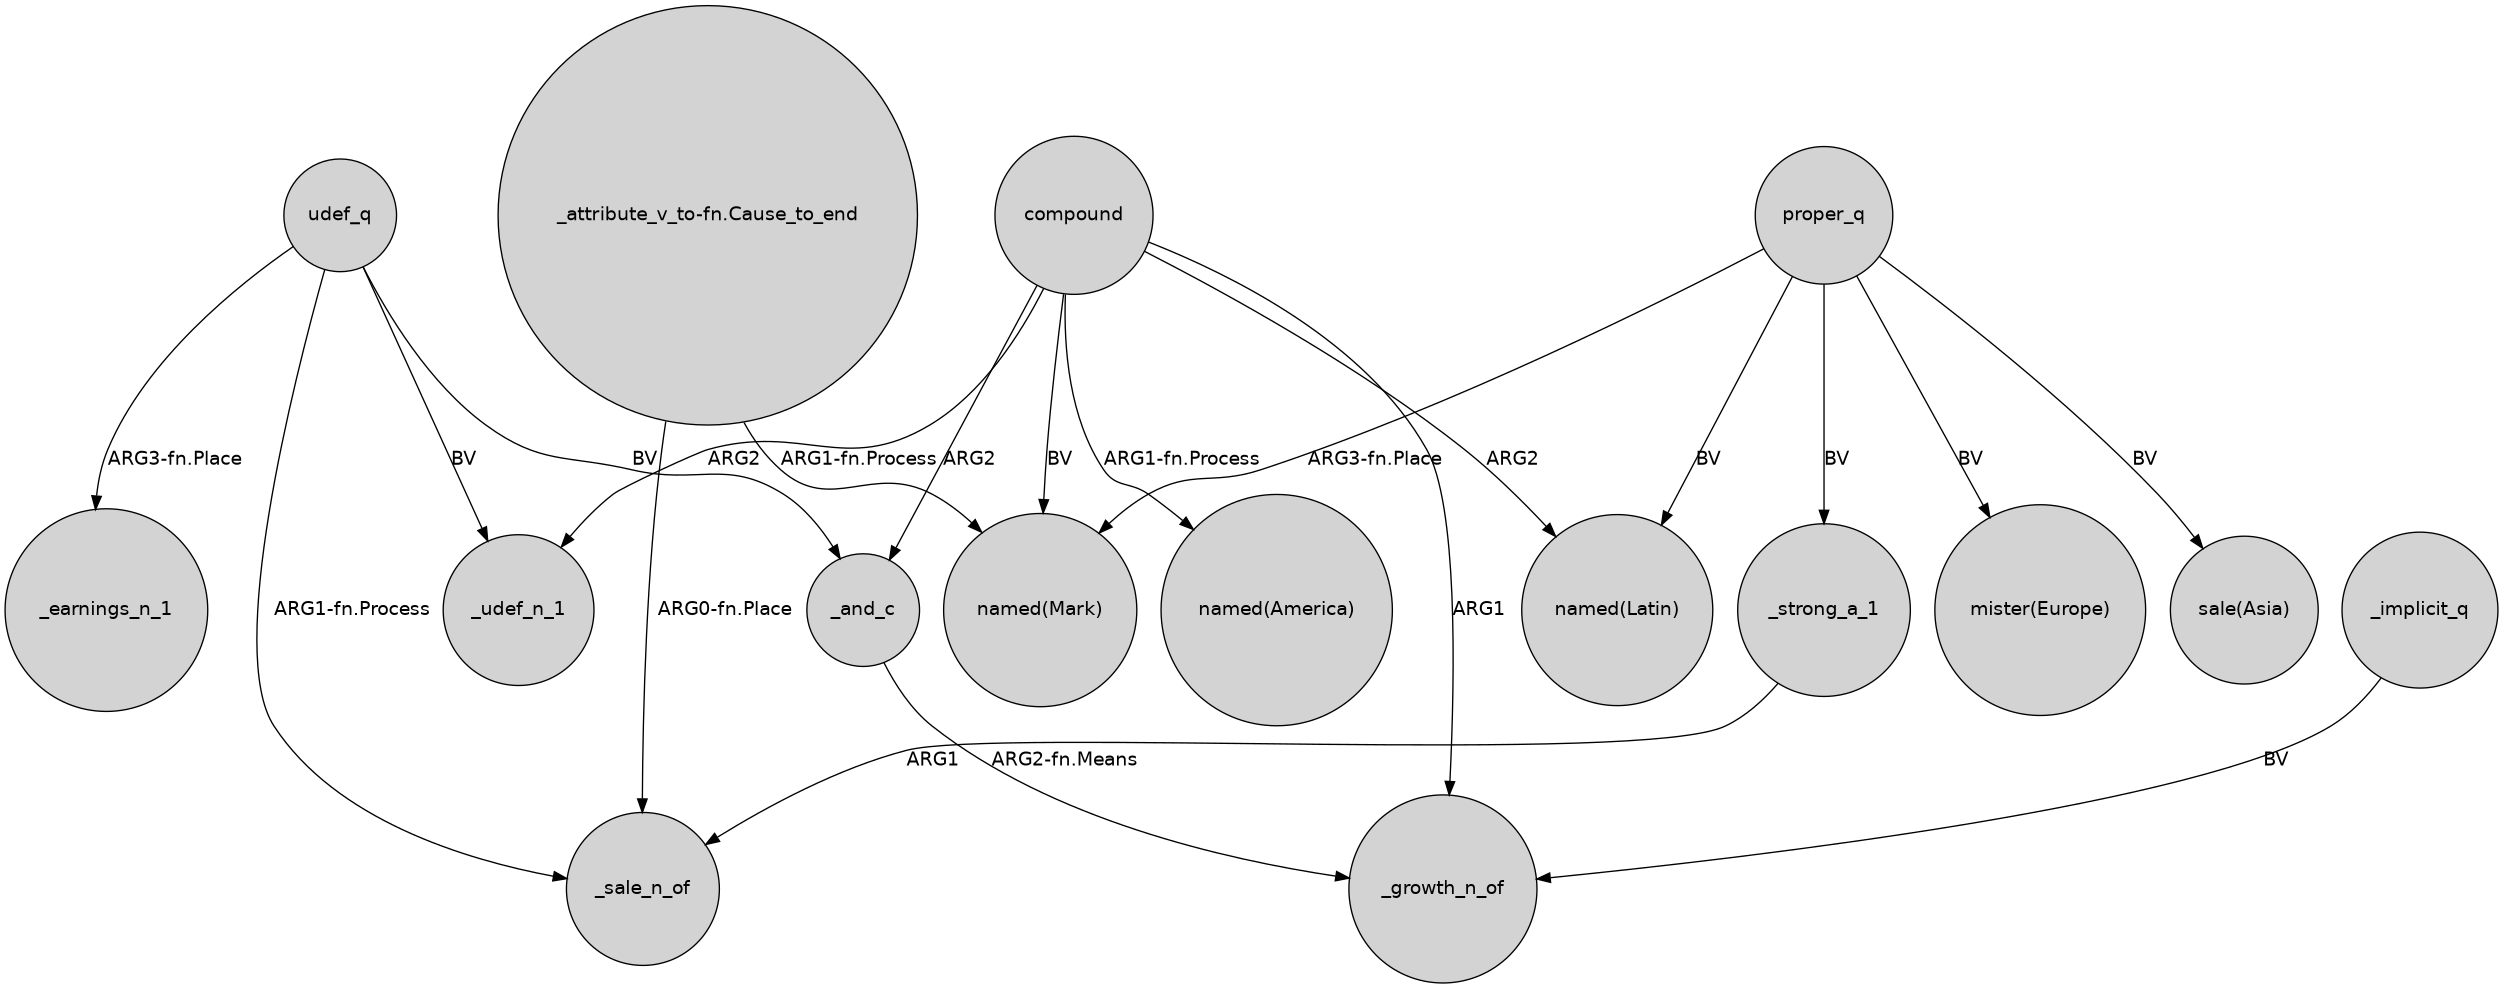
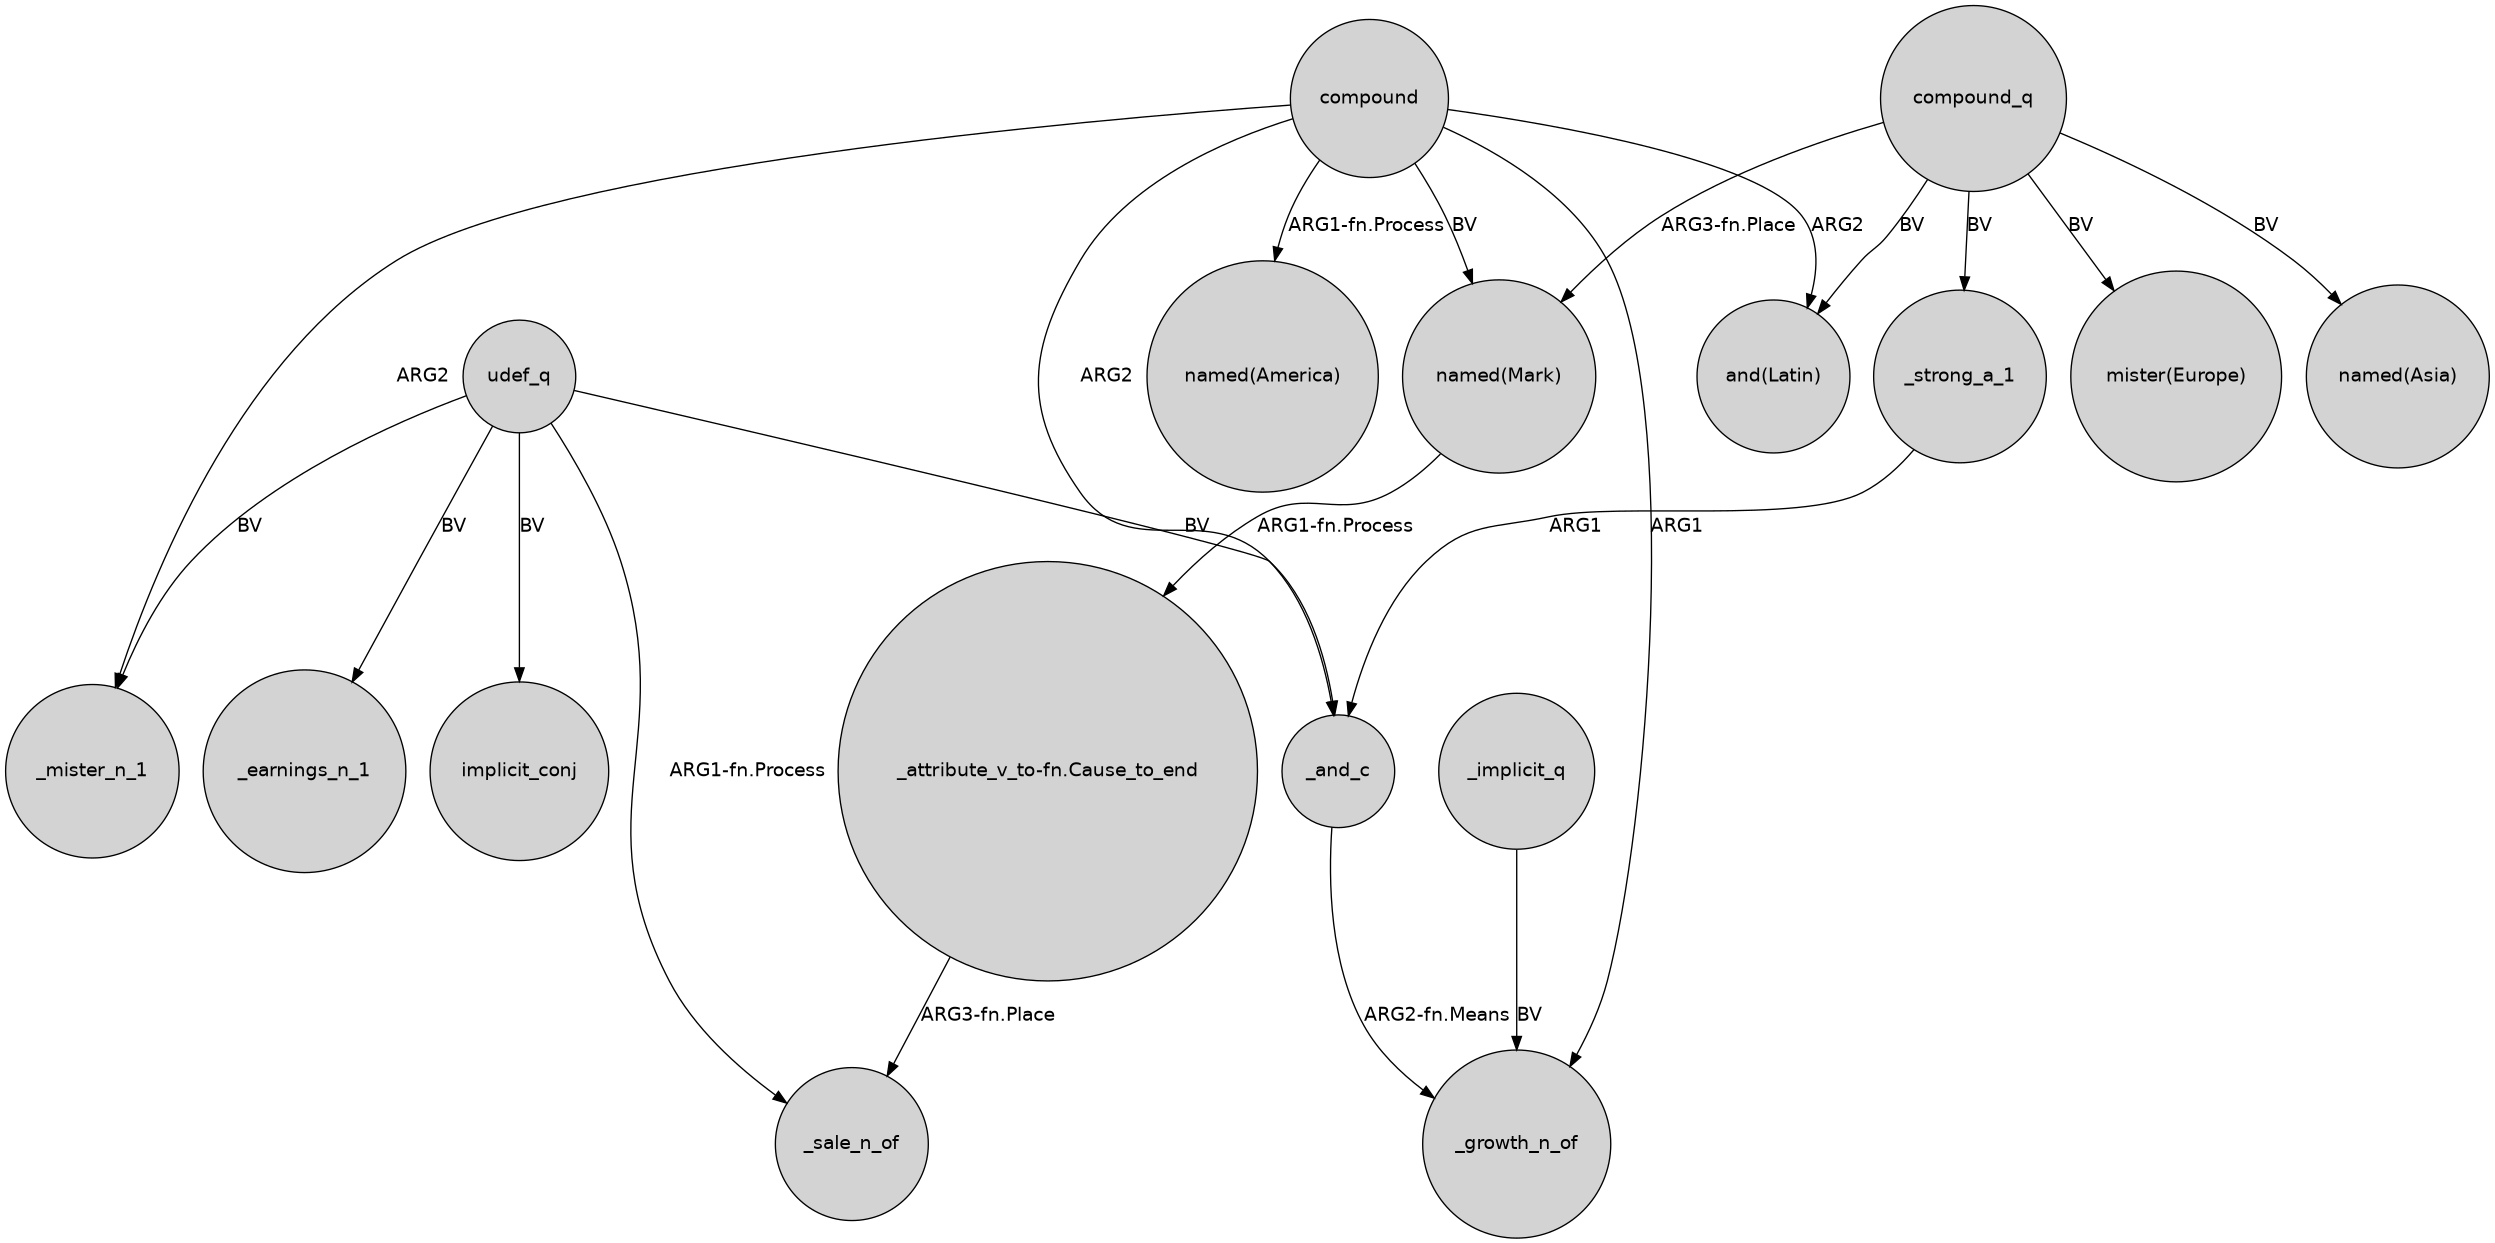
node "proper_q": label "proper_q" -> "compound_q"
edge "udef_q" -> "_earnings_n_1": label "ARG3-fn.Place" -> "BV"
edge "_attribute_v_to-fn.Cause_to_end" -> "named(Mark)": reversed
node "_udef_n_1": label "_udef_n_1" -> "_mister_n_1"
edge "_attribute_v_to-fn.Cause_to_end" -> "_sale_n_of": label "ARG0-fn.Place" -> "ARG3-fn.Place"
node "named(Latin)": label "named(Latin)" -> "and(Latin)"
node "sale(Asia)": label "sale(Asia)" -> "named(Asia)"
edge "_strong_a_1" -> "_sale_n_of": now "_strong_a_1" -> "_and_c"
node "implicit_conj": added
